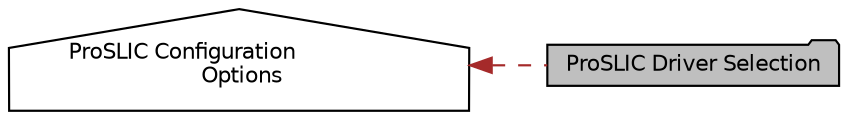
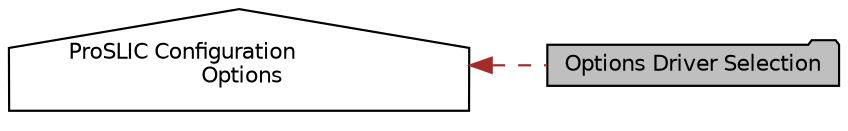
node "ProSLIC Driver Selection": label "ProSLIC Driver Selection" -> "Options Driver Selection"
